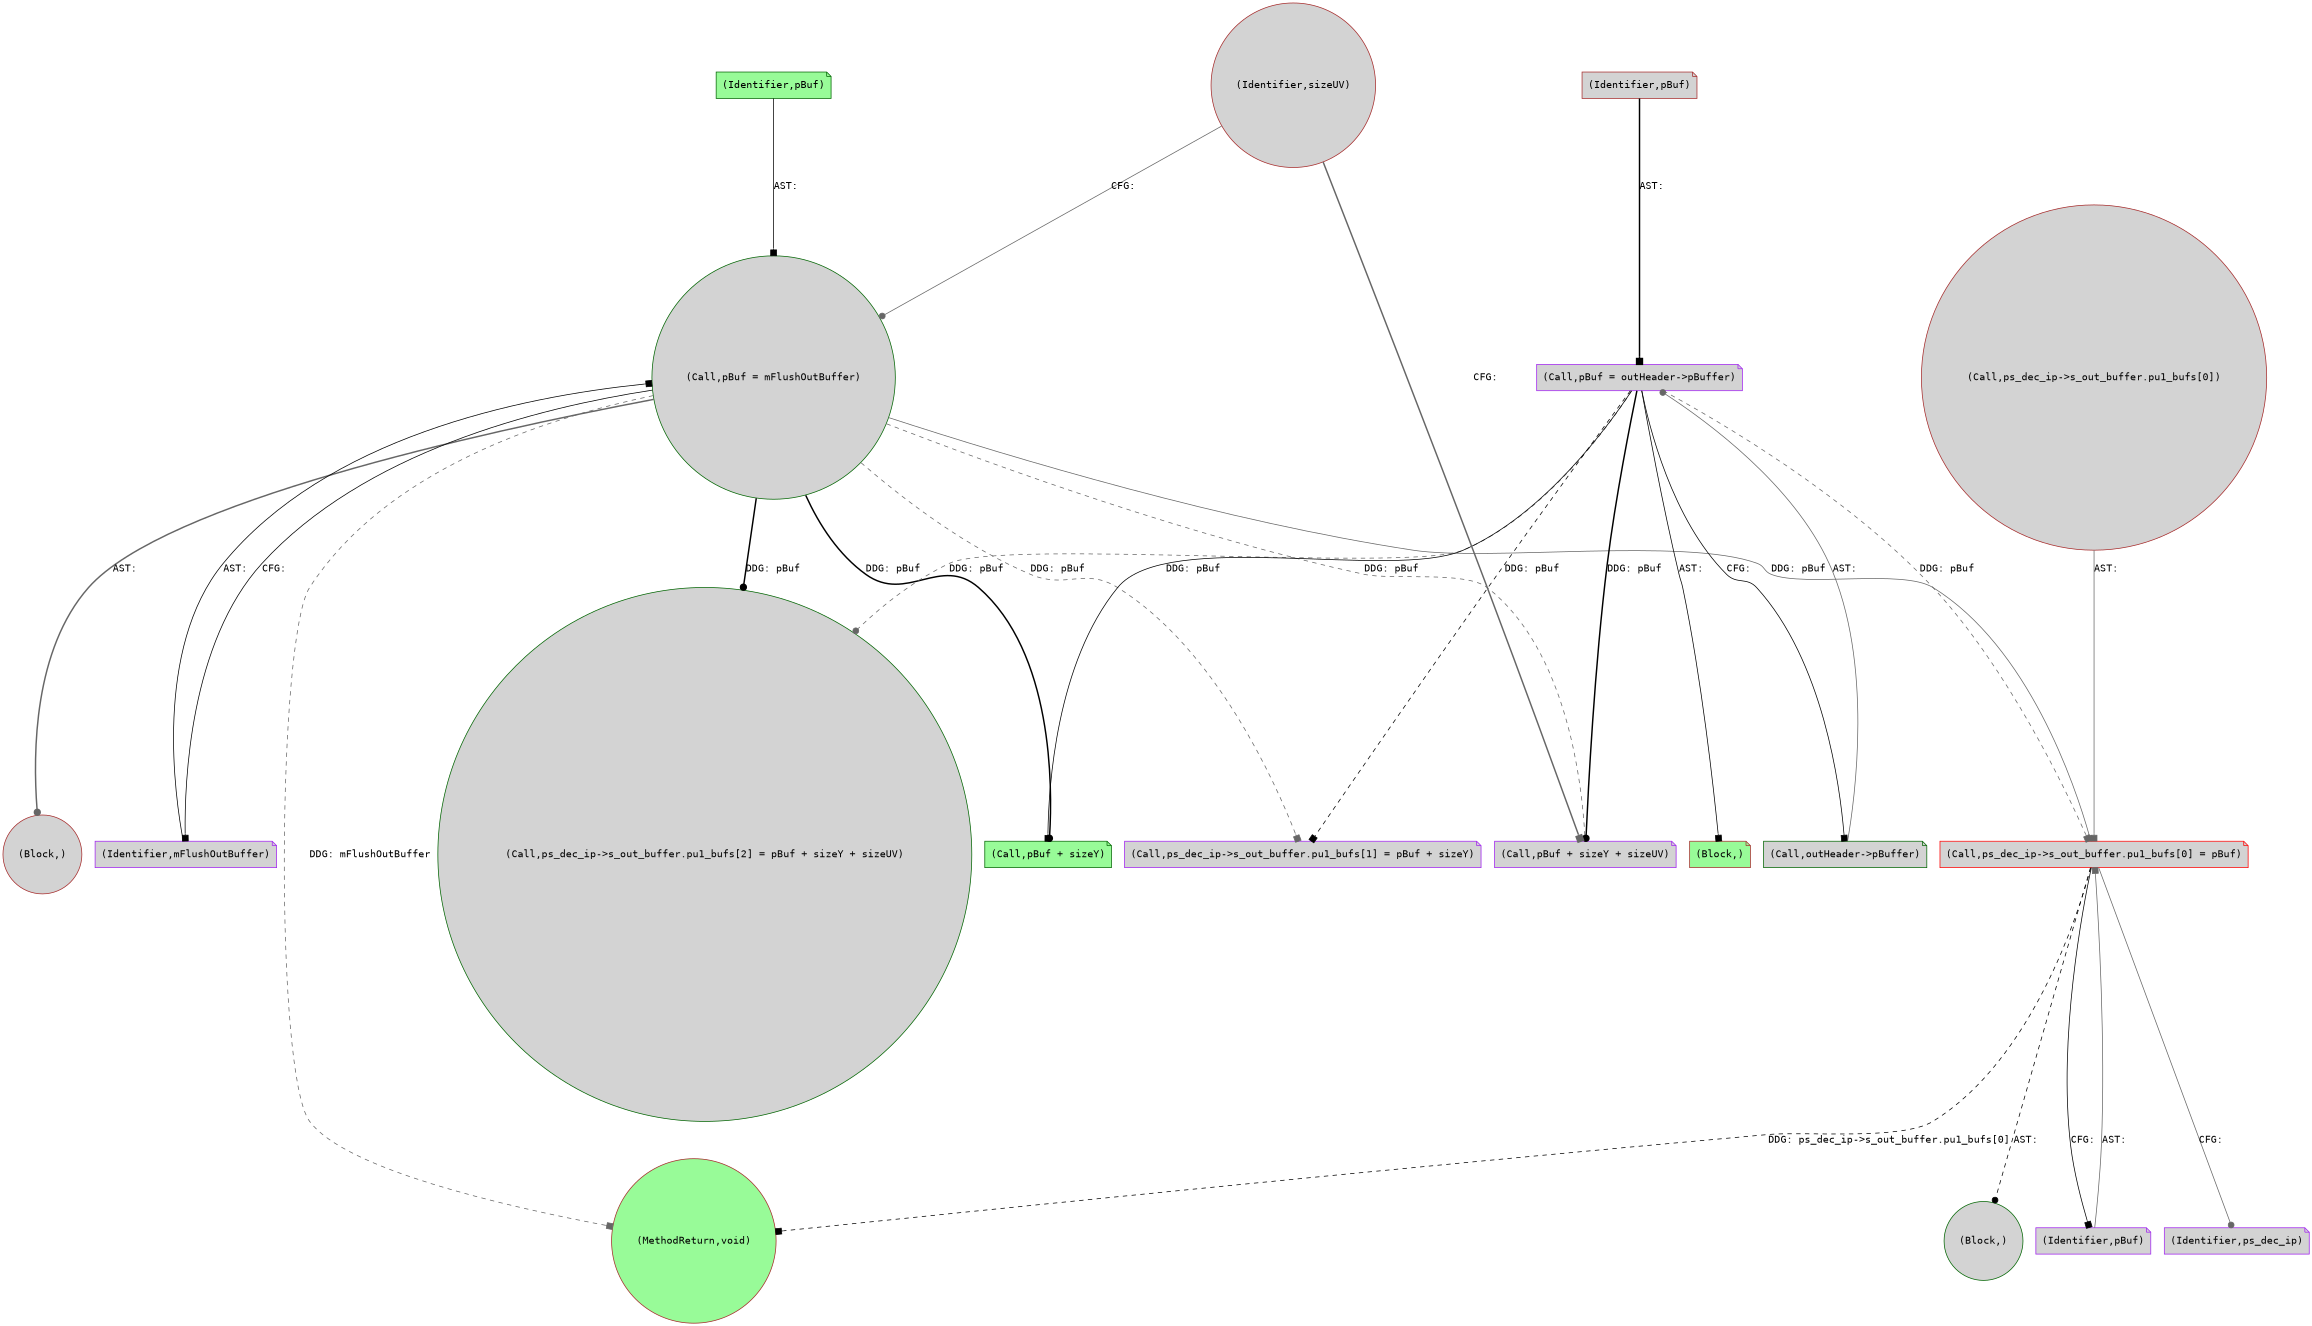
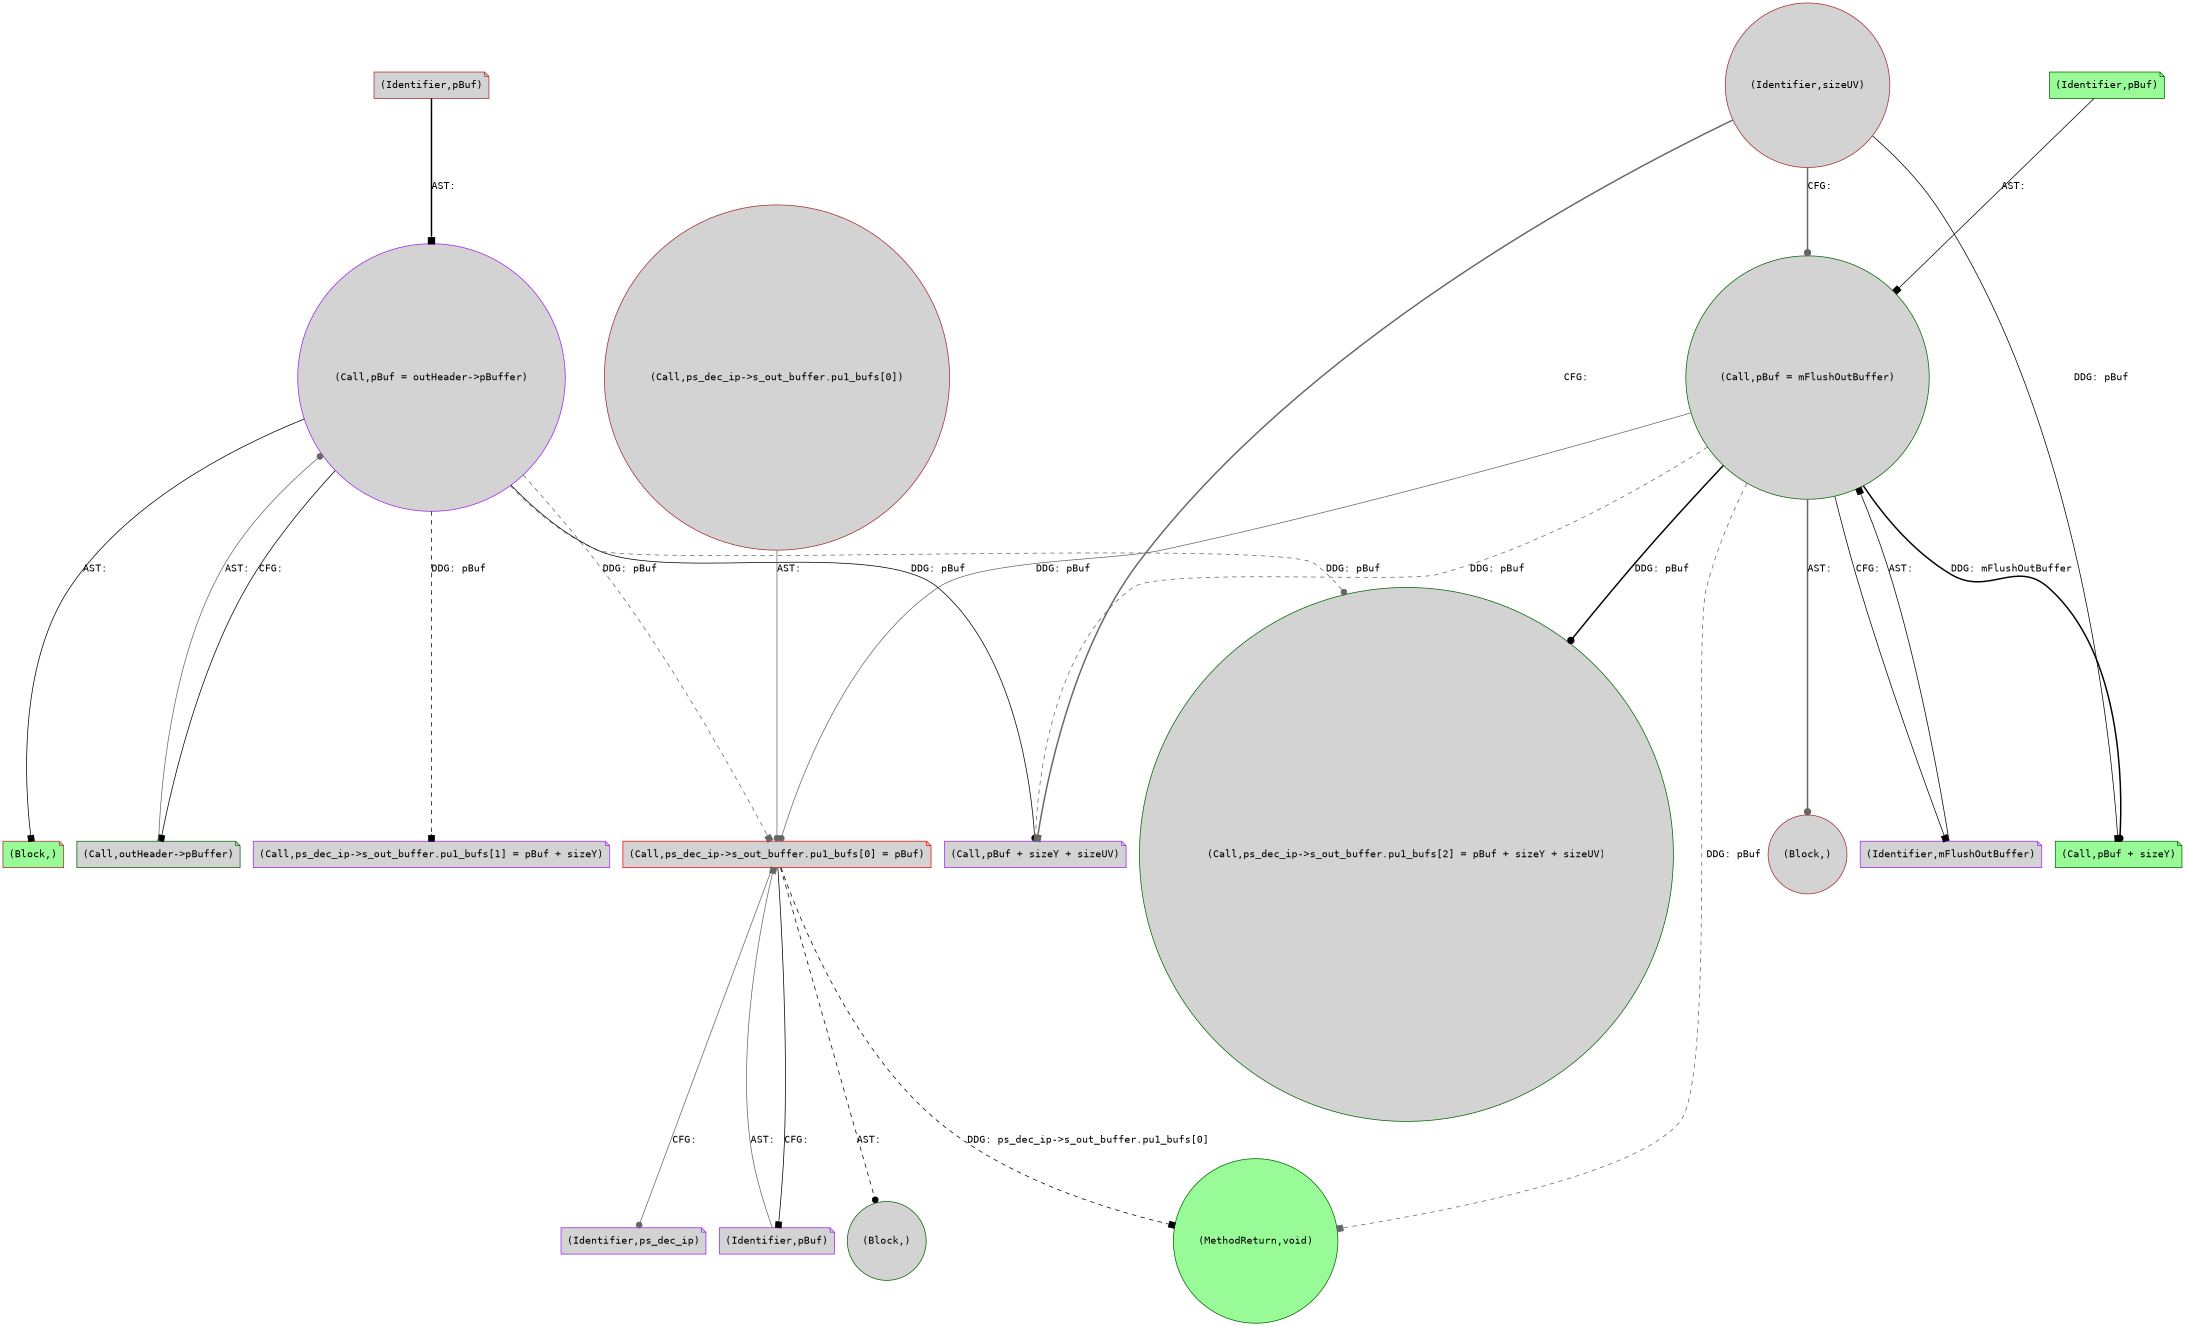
edge "(Identifier,sizeUV)" -> "(Call,pBuf = mFlushOutBuffer)": style solid -> bold
node "(Call,pBuf = outHeader->pBuffer)": shape note -> circle
edge "(Call,pBuf = outHeader->pBuffer)" -> "(Call,pBuf + sizeY)": now "(Identifier,sizeUV)" -> "(Call,pBuf + sizeY)"
edge "(Call,pBuf = mFlushOutBuffer)" -> "(Call,pBuf + sizeY)": label "DDG: pBuf" -> "DDG: mFlushOutBuffer"
edge "(Call,pBuf = mFlushOutBuffer)" -> "(Call,ps_dec_ip->s_out_buffer.pu1_bufs[1] = pBuf + sizeY)": removed, label "DDG: pBuf"
edge "(Call,pBuf = outHeader->pBuffer)" -> "(Call,pBuf + sizeY + sizeUV)": style bold -> solid
edge "(Call,ps_dec_ip->s_out_buffer.pu1_bufs[0])" -> "(Call,ps_dec_ip->s_out_buffer.pu1_bufs[0] = pBuf)": arrowhead box -> dot
edge "(Call,pBuf = mFlushOutBuffer)" -> "(MethodReturn,void)": label "DDG: mFlushOutBuffer" -> "DDG: pBuf"
node "(MethodReturn,void)": color brown -> darkgreen
